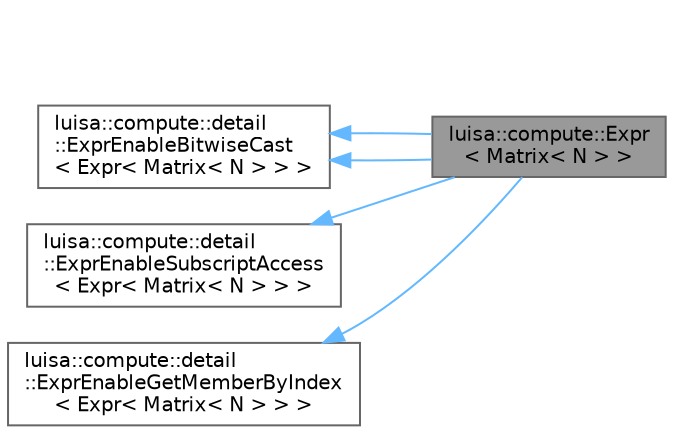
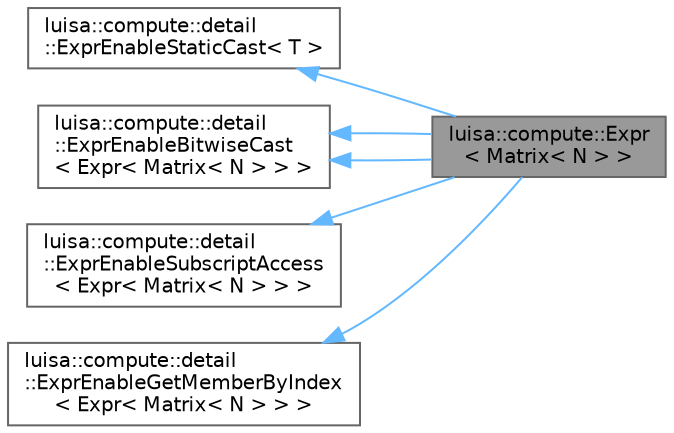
node "luisa::compute::detail ::ExprEnableStaticCast< T >": added
